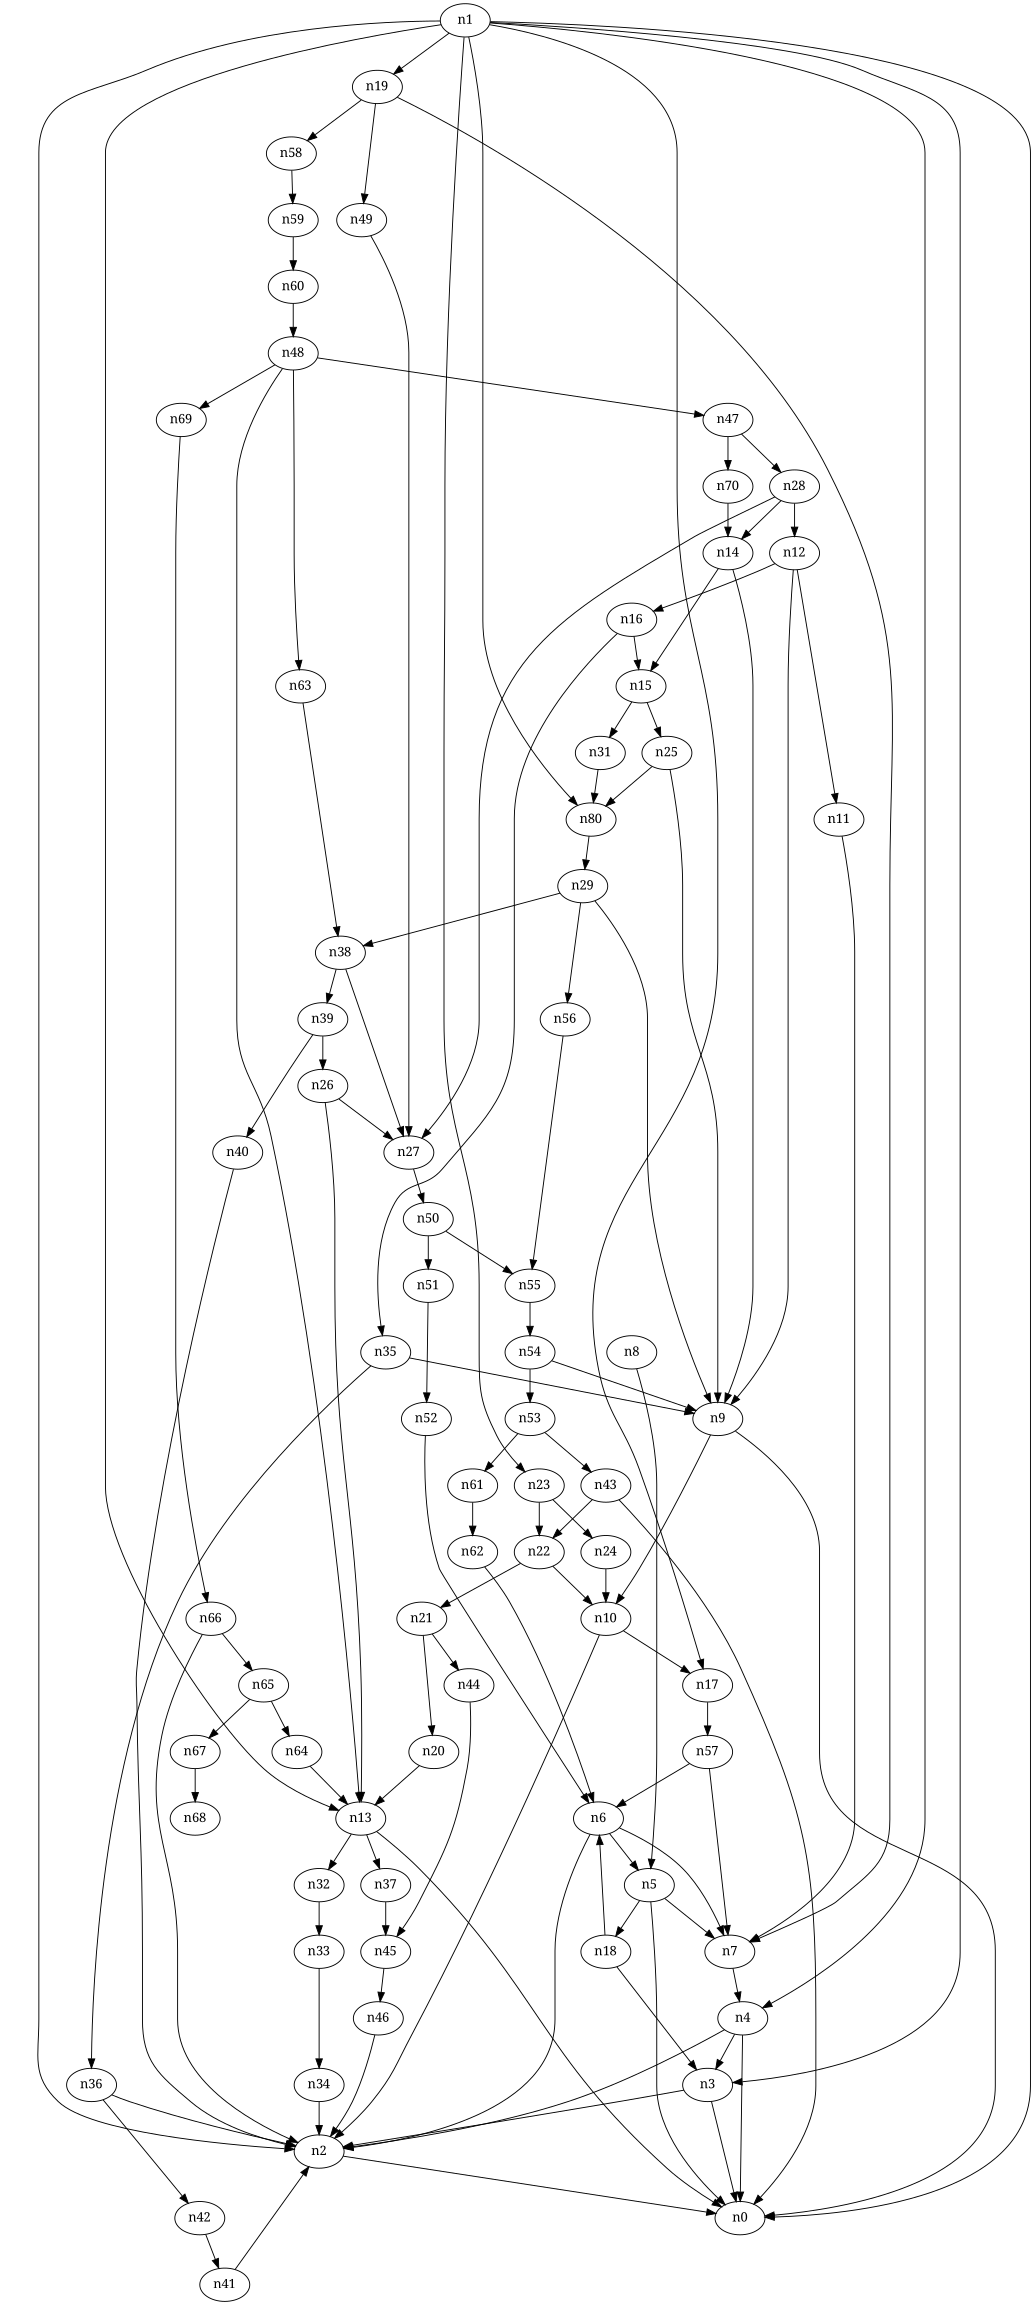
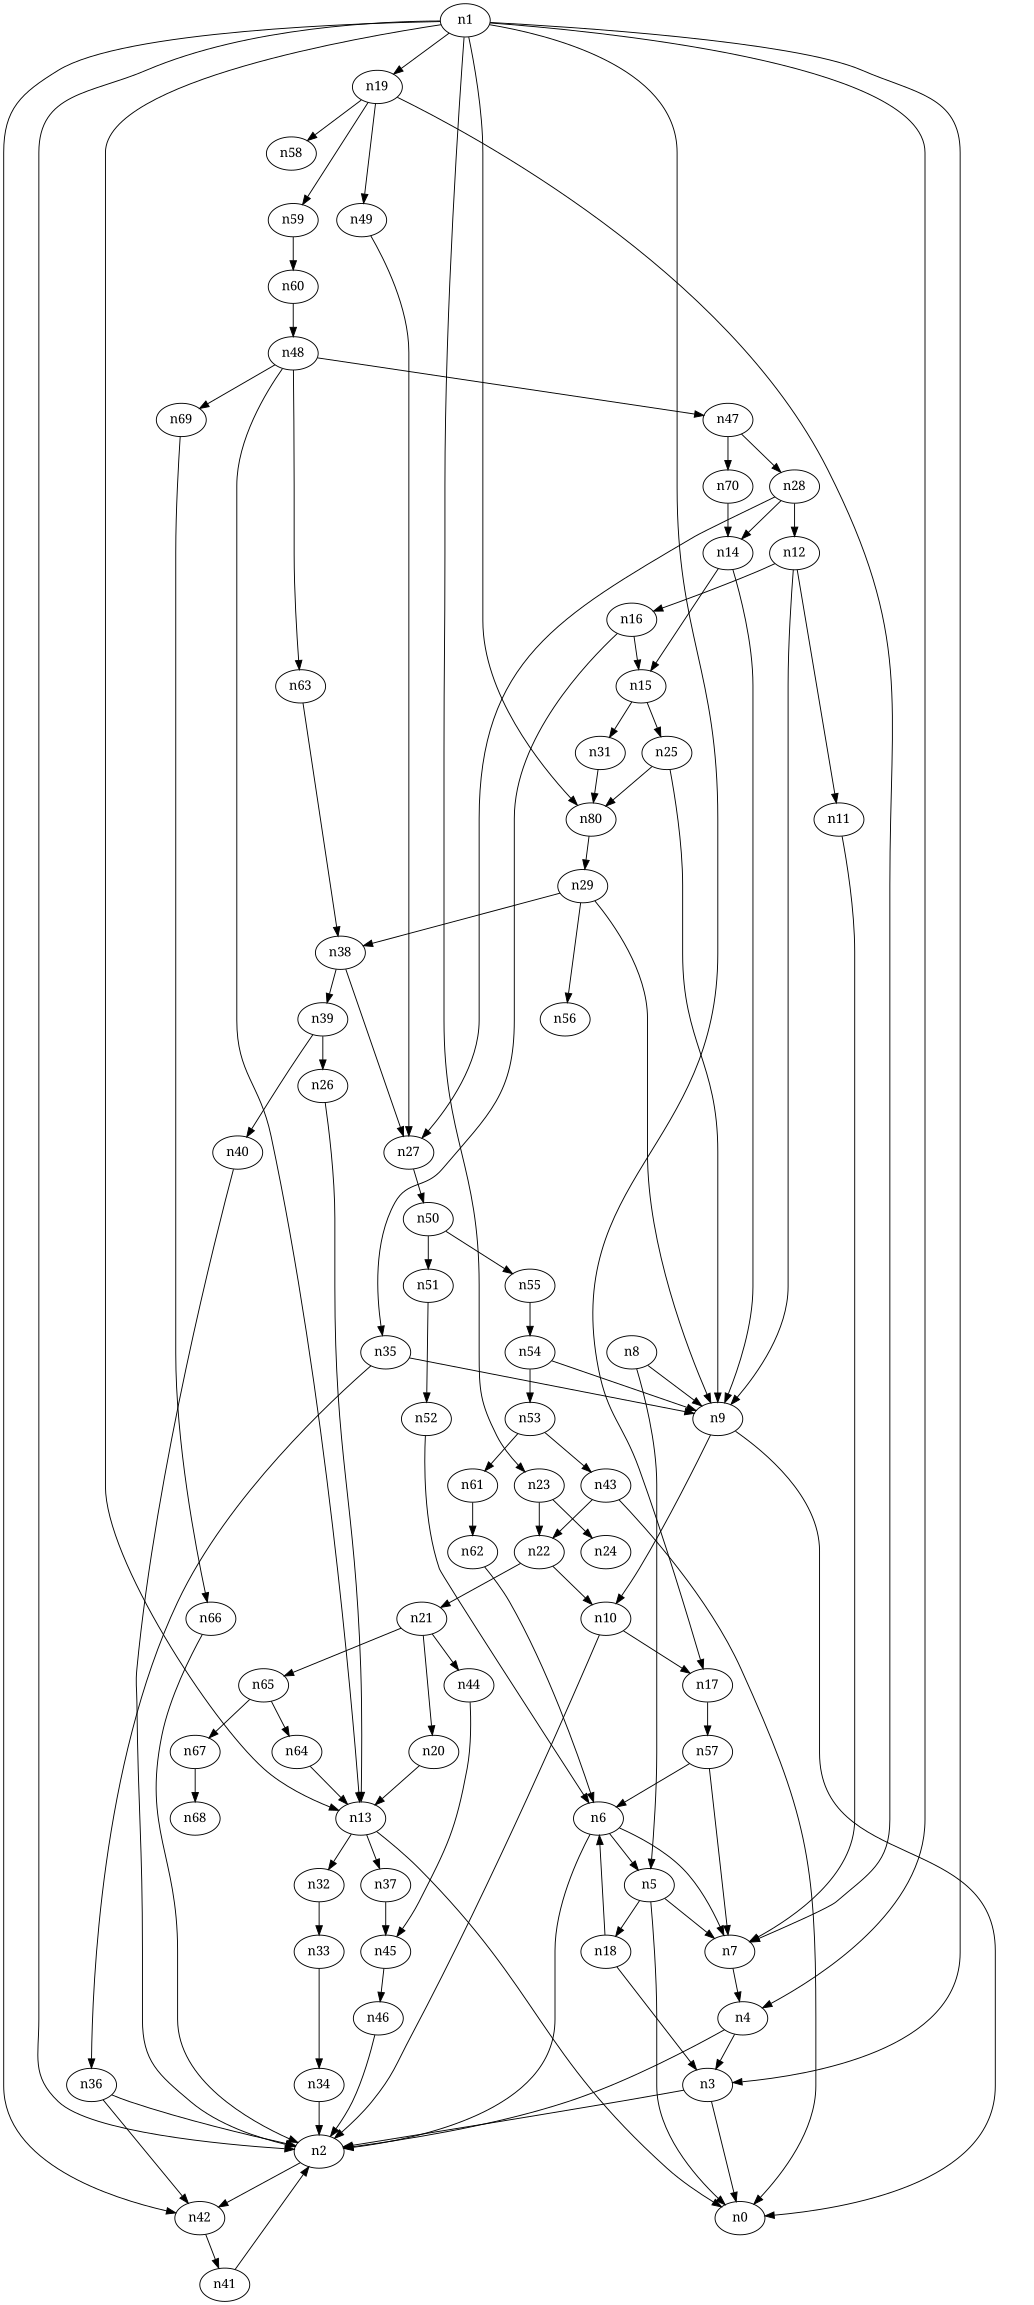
edge "n58" -> "n59": now "n19" -> "n59"
edge "n1" -> "n0": now "n1" -> "n42"
edge "n26" -> "n27": removed
edge "n56" -> "n55": removed
edge "n8" -> "n9": added
edge "n24" -> "n10": removed
edge "n66" -> "n65": now "n21" -> "n65"
edge "n4" -> "n0": removed
edge "n2" -> "n0": now "n2" -> "n42"
